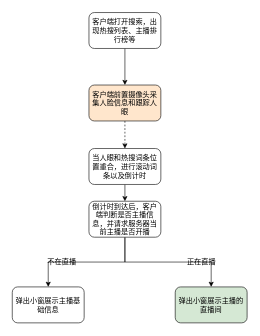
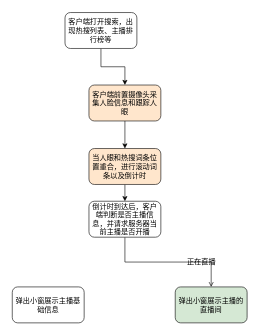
node "客户端打开搜索，出现热搜列表、主播排行榜等": moved (125, 30) -> (101, 30)
edge "客户端前置摄像头采集人脸信息和跟踪人眼" -> "当人眼和热搜词条位置重合，进行滚动词条以及倒计时": style dashed -> solid
node "当人眼和热搜词条位置重合，进行滚动词条以及倒计时": fillcolor #ffffff -> #ffe6cc
edge "倒计时到达后，客户端判断是否主播信息，并请求服务器当前主播是否开播" -> "弹出小窗展示主播基础信息": removed
node "不在直播": removed
edge "倒计时到达后，客户端判断是否主播信息，并请求服务器当前主播是否开播" -> "弹出小窗展示主播的直播间": arrowhead classic -> open
